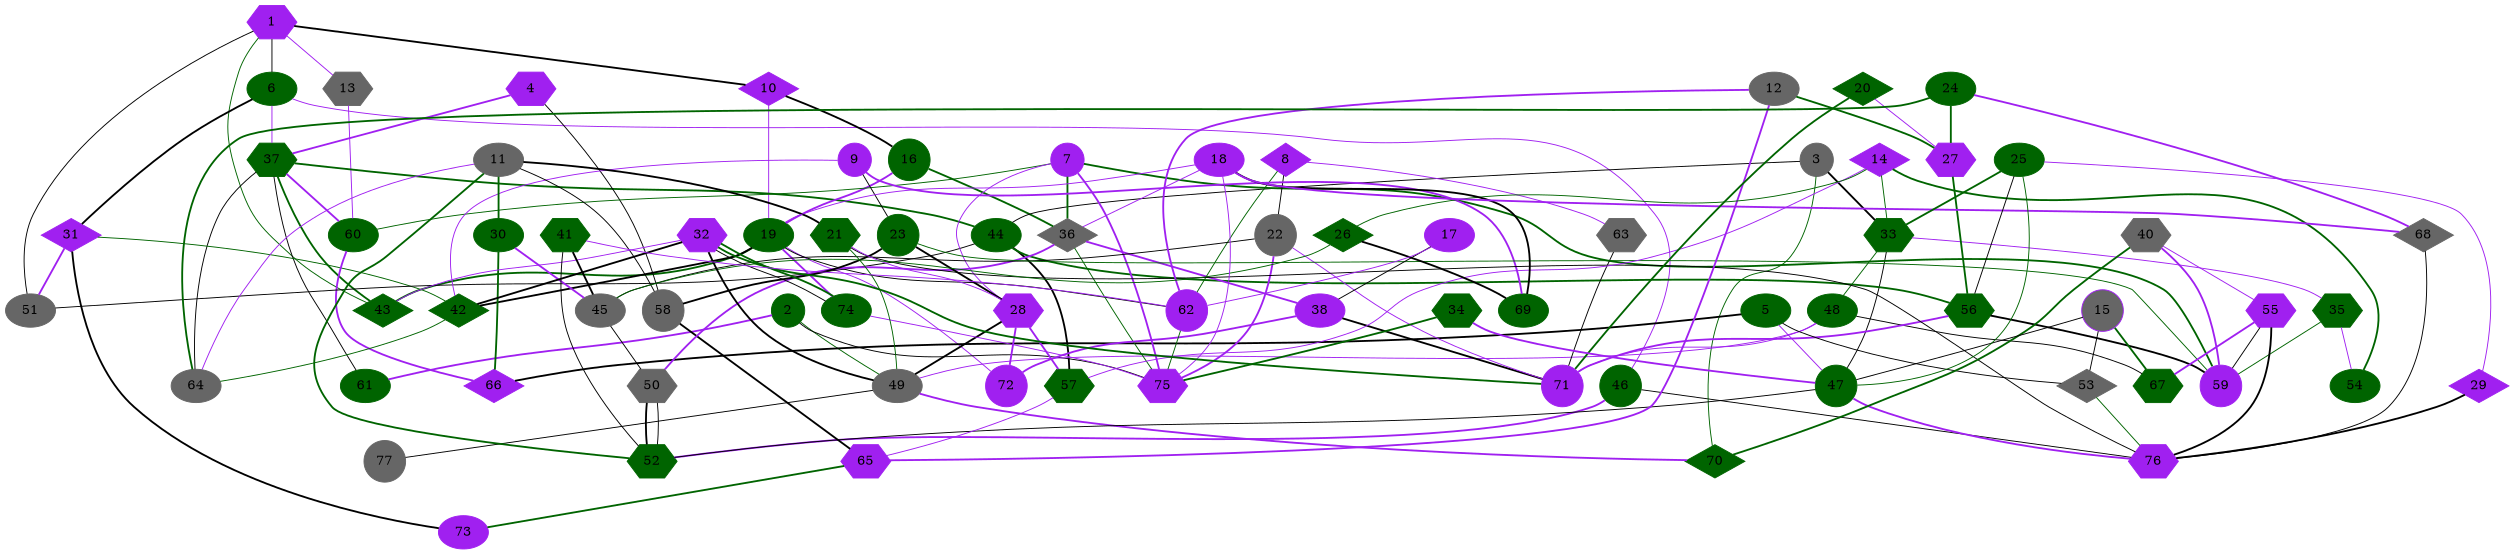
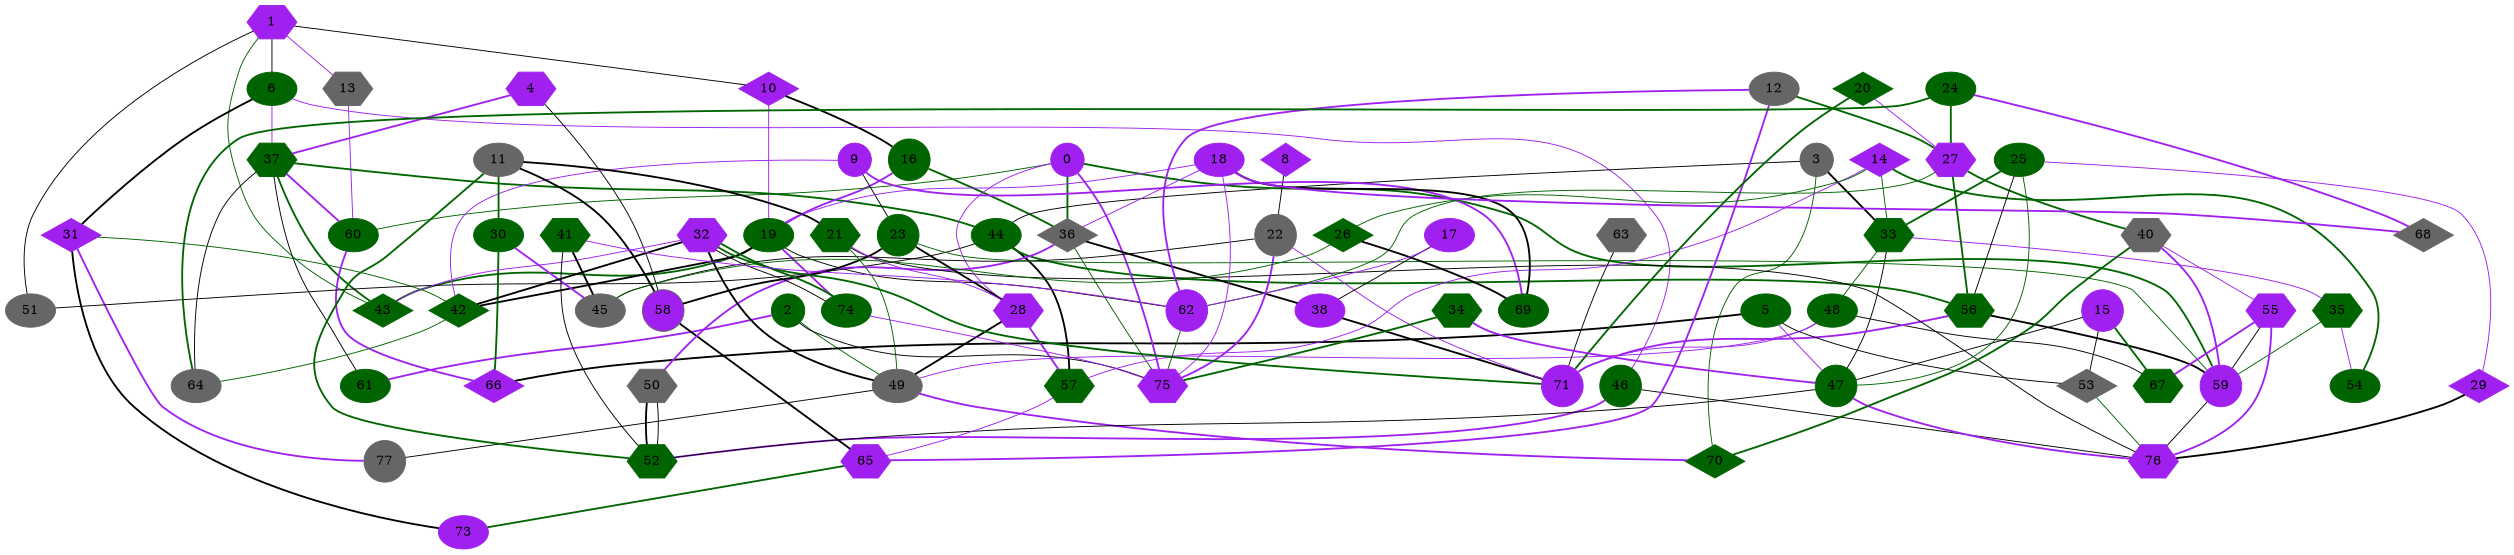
edge "1" -- "10": style bold -> solid
node "7": label "7" -> "0"
edge "8" -- "63": removed
edge "27" -- "40": added
edge "11" -- "58": style solid -> bold
edge "11" -- "64": removed
edge "8" -- "62": now "27" -- "62"
edge "31" -- "51": now "31" -- "77"
edge "36" -- "38": color purple -> black
node "58": fillcolor gray40 -> purple
node "15": fillcolor gray40 -> purple
edge "45" -- "50": removed
node "72": removed
edge "55" -- "76": color black -> purple
edge "68" -- "76": now "59" -- "76"
